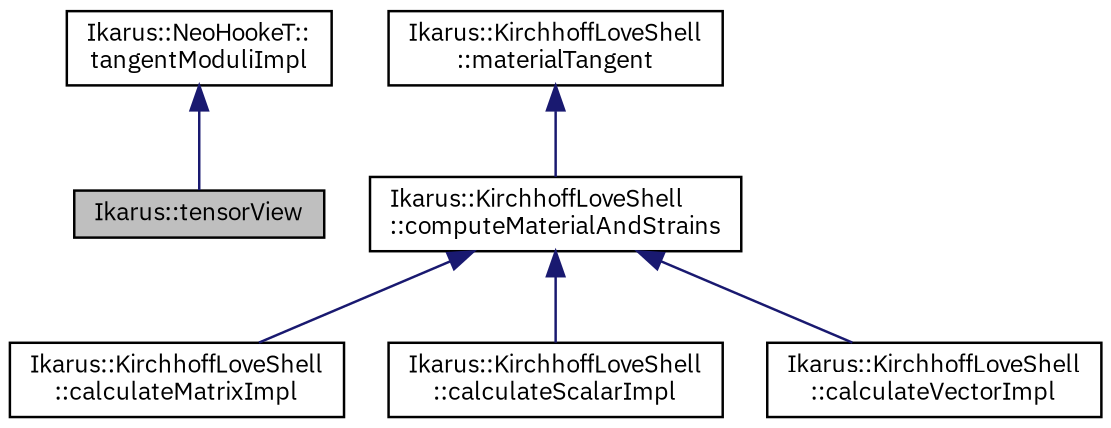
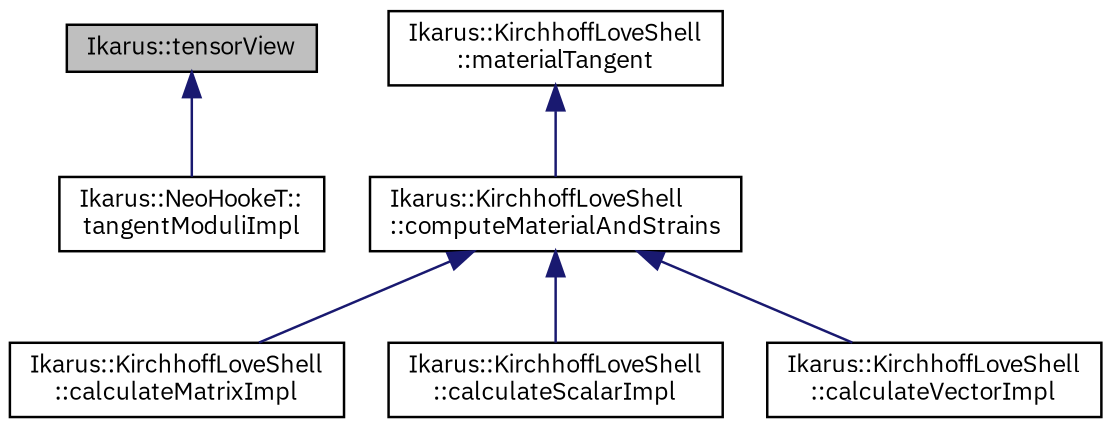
edge "Ikarus::tensorView" -> "Ikarus::NeoHookeT:: tangentModuliImpl": reversed
